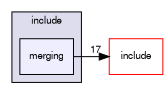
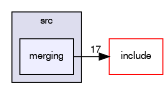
cluster "include": label "include" -> "src"
